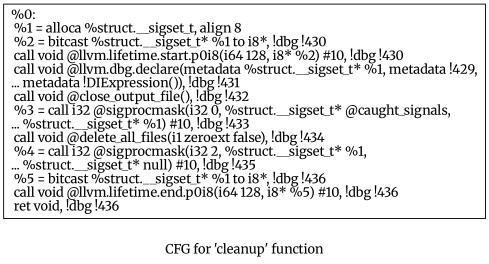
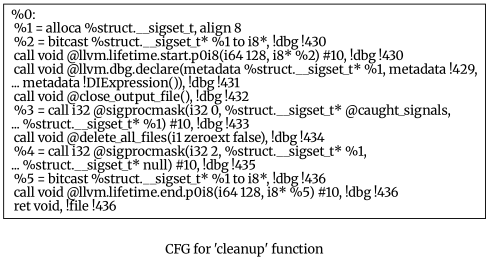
node "%0:": text "ret void, !dbg !436" -> "ret void, !file !436"
